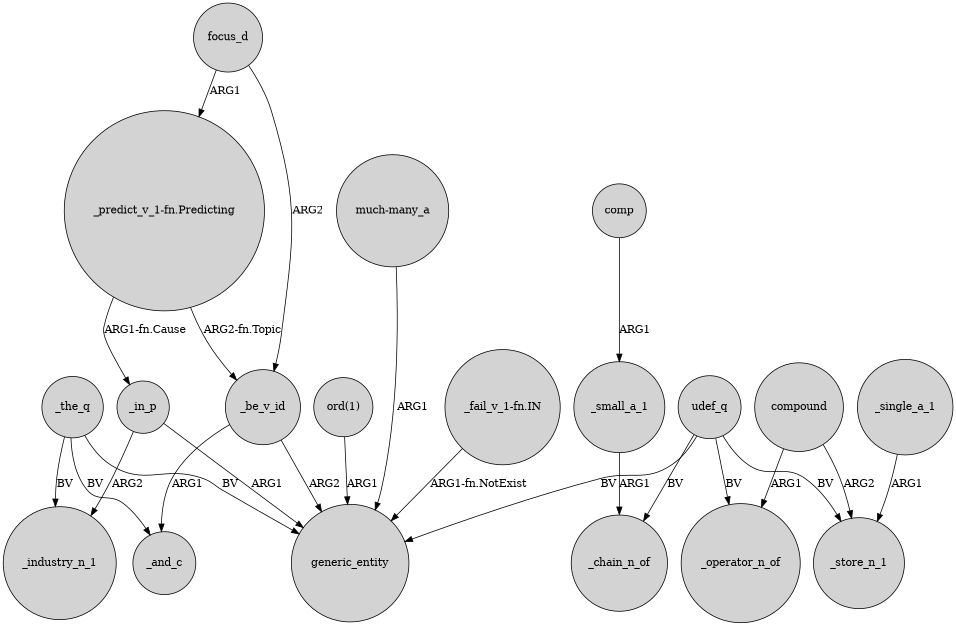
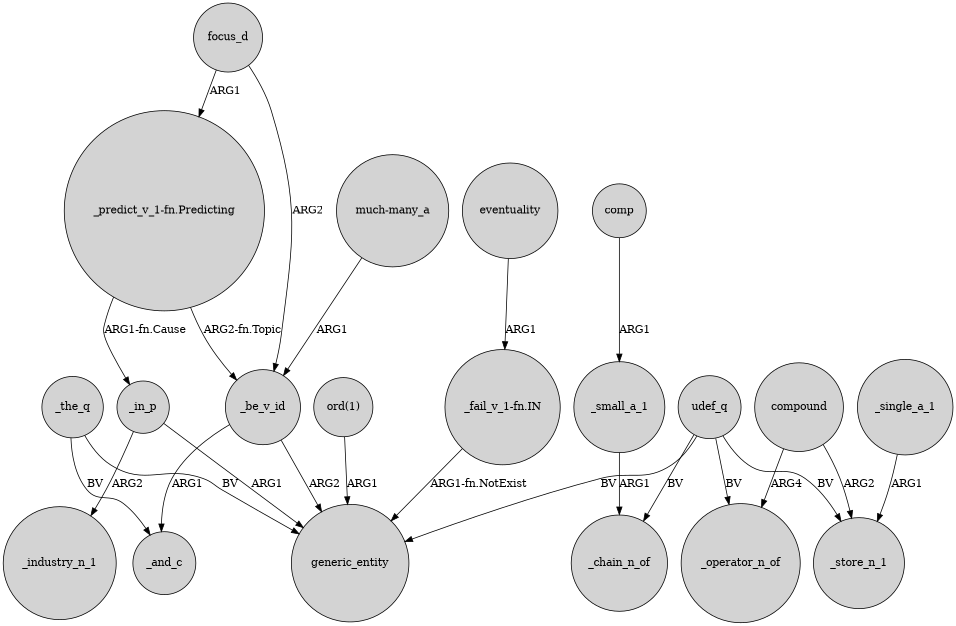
node "eventuality": added
edge "much-many_a" -> "generic_entity": now "much-many_a" -> "_be_v_id"
edge "_the_q" -> "_industry_n_1": removed, label "BV"
edge "compound" -> "_operator_n_of": label "ARG1" -> "ARG4"
